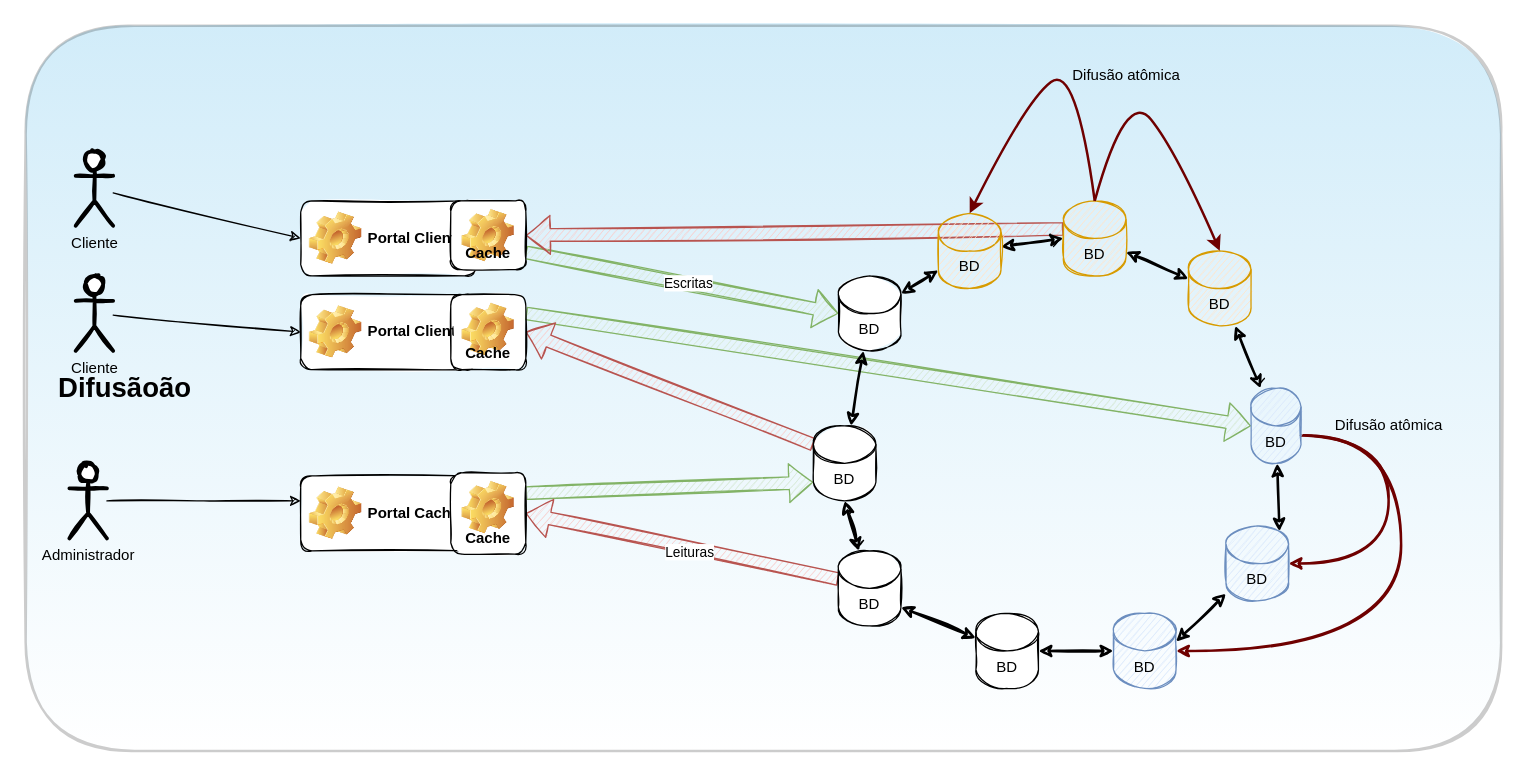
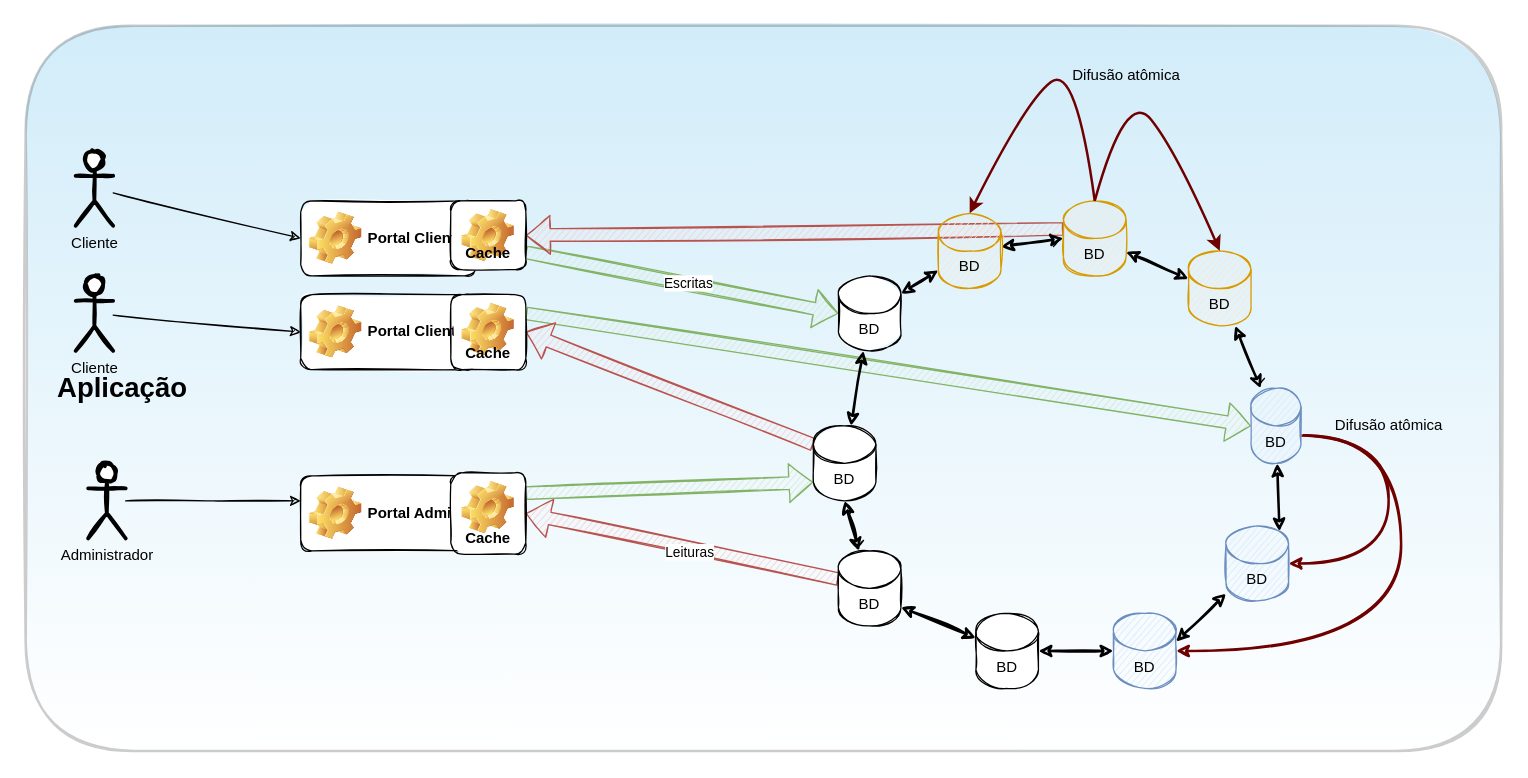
node "Difusãoão": label "Difusãoão" -> "Aplicação"
node "Administrador": moved (88, 501) -> (107, 501)
node "Portal Cache": label "Portal Cache" -> "Portal Admin"
